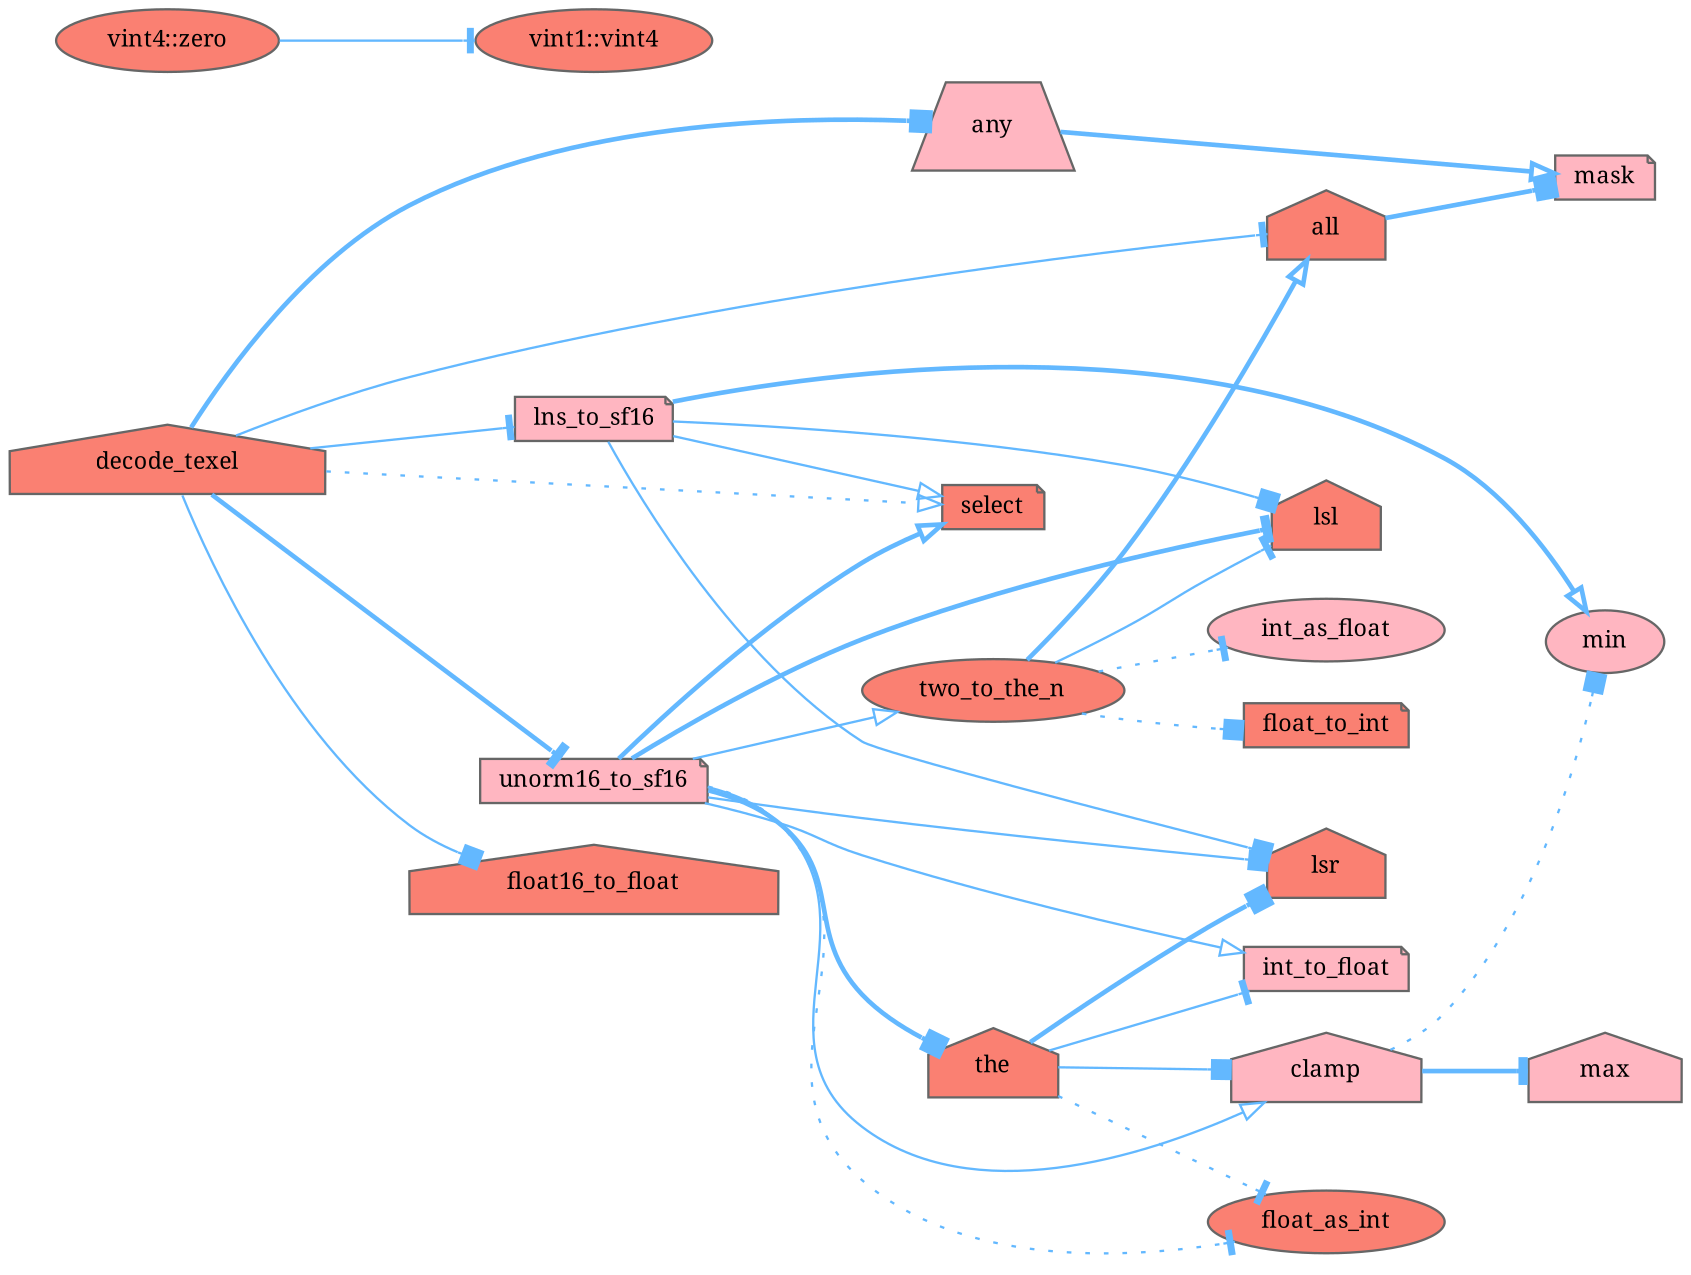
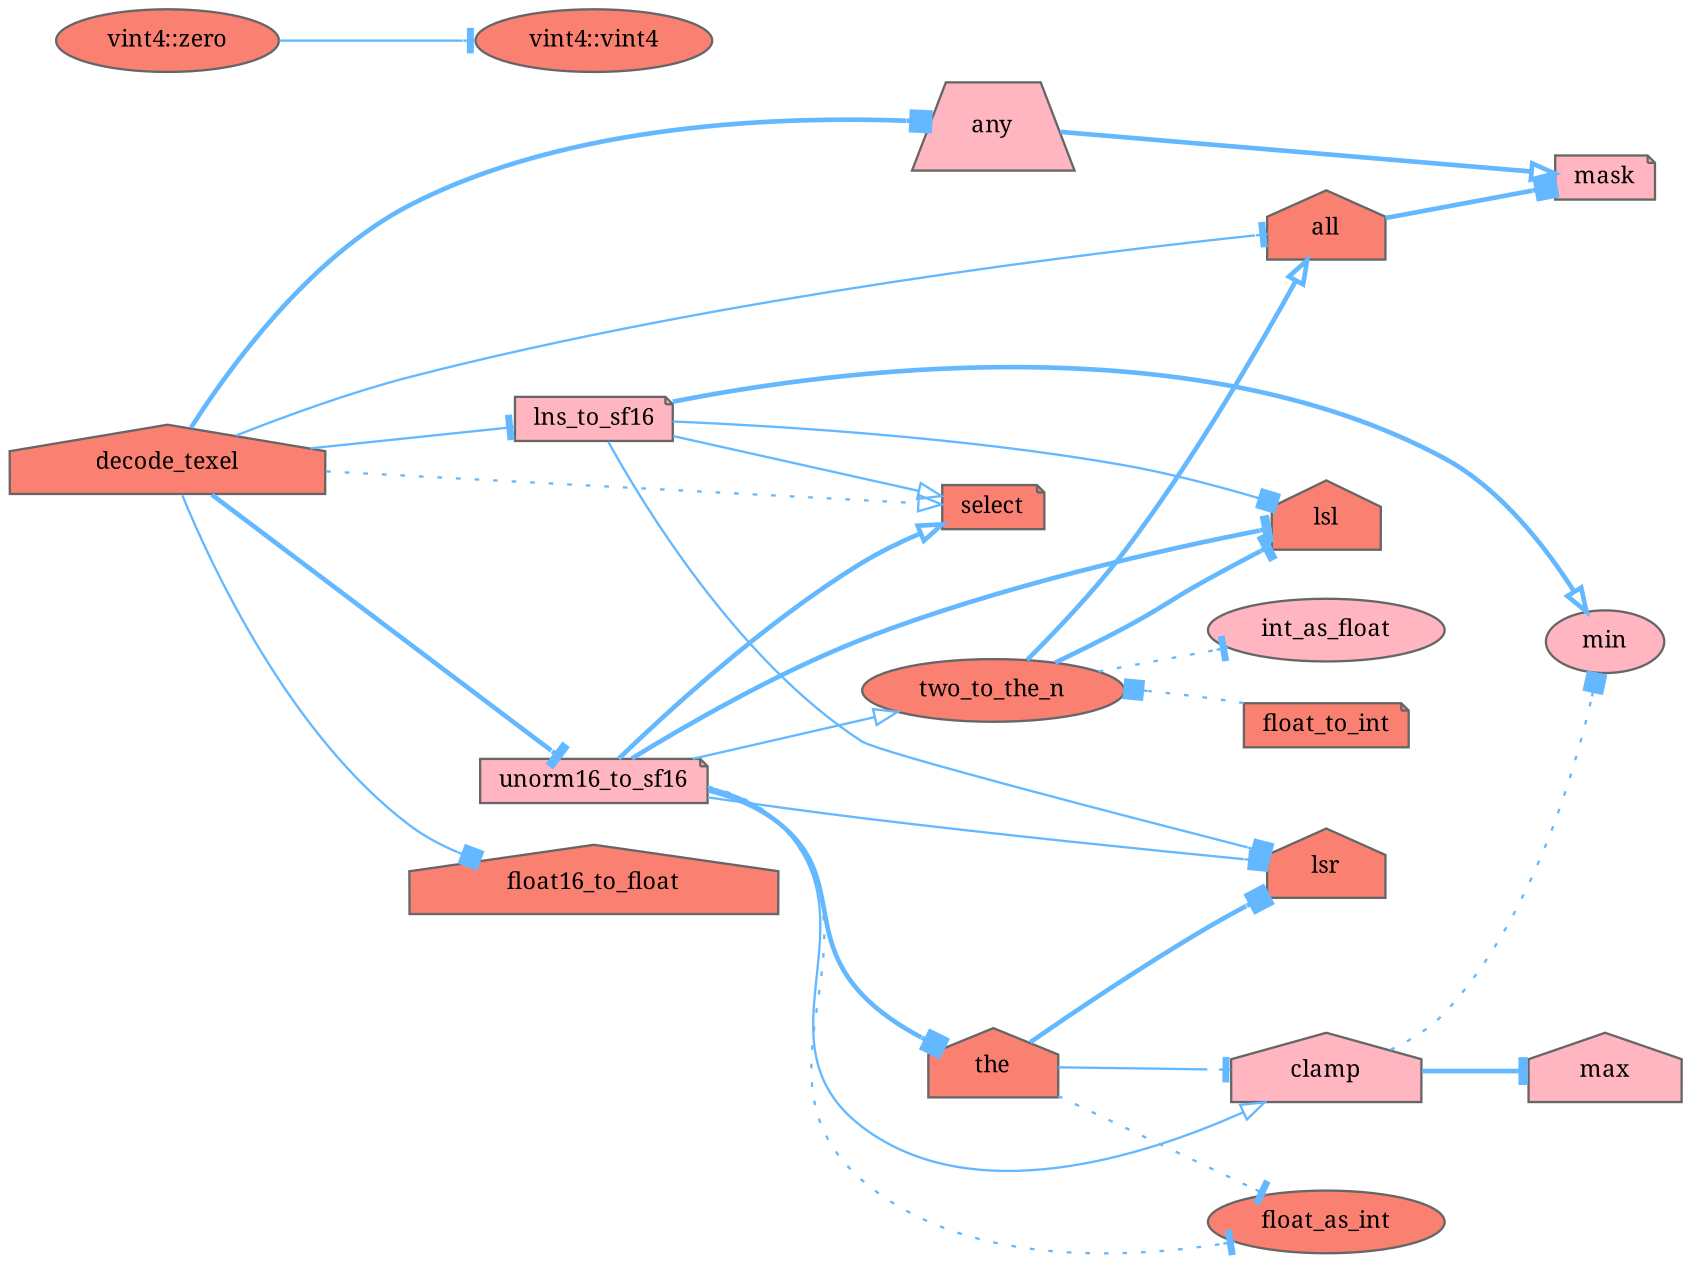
node "vint1::vint4": label "vint1::vint4" -> "vint4::vint4"
edge "two_to_the_n" -> "lsl": style solid -> bold
edge "two_to_the_n" -> "float_to_int": reversed
node "int_to_float": removed
edge "the" -> "clamp": arrowhead box -> tee
